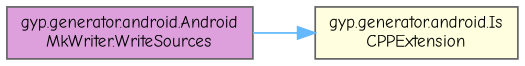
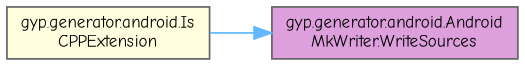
edge "gyp.generator.android.Android MkWriter.WriteSources" -> "gyp.generator.android.Is CPPExtension": reversed
